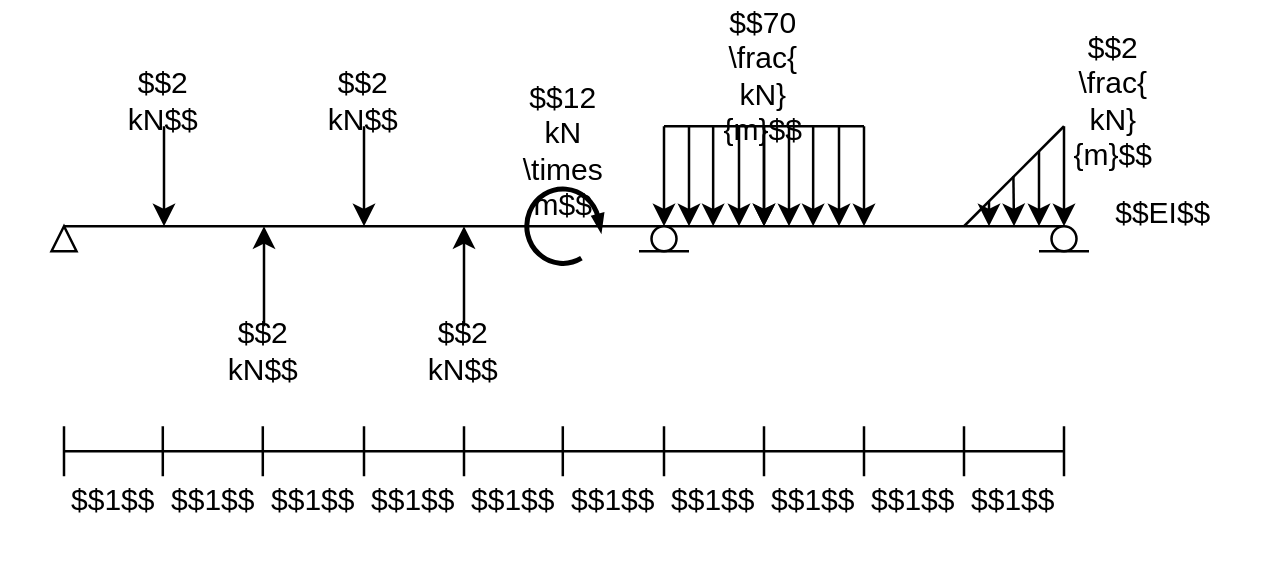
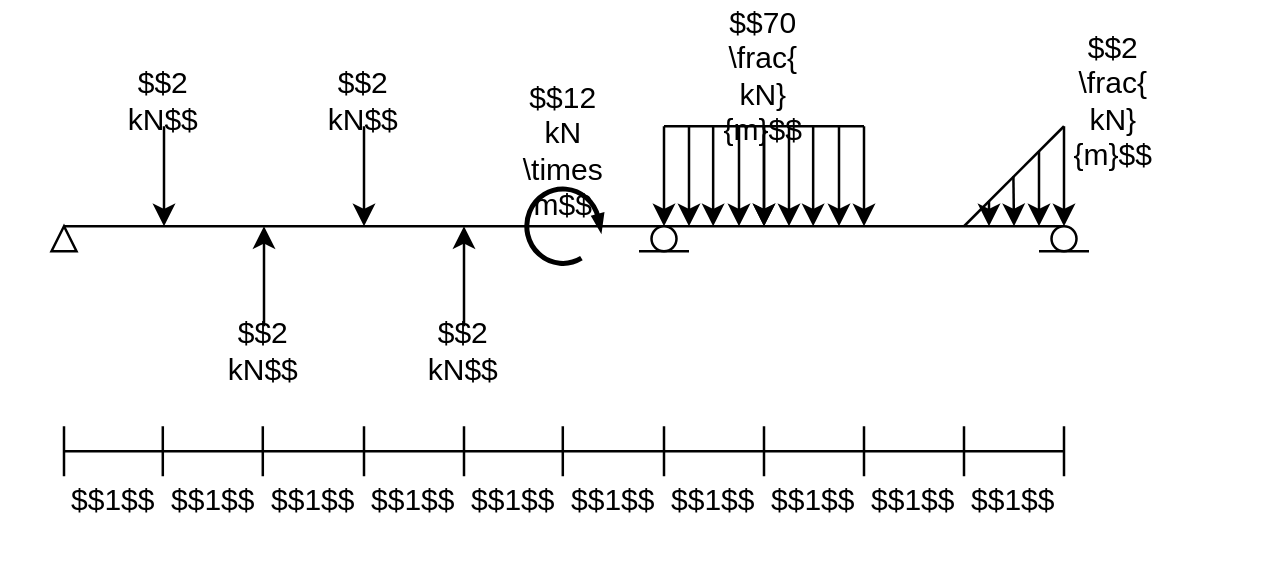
node "$$EI$$": removed
